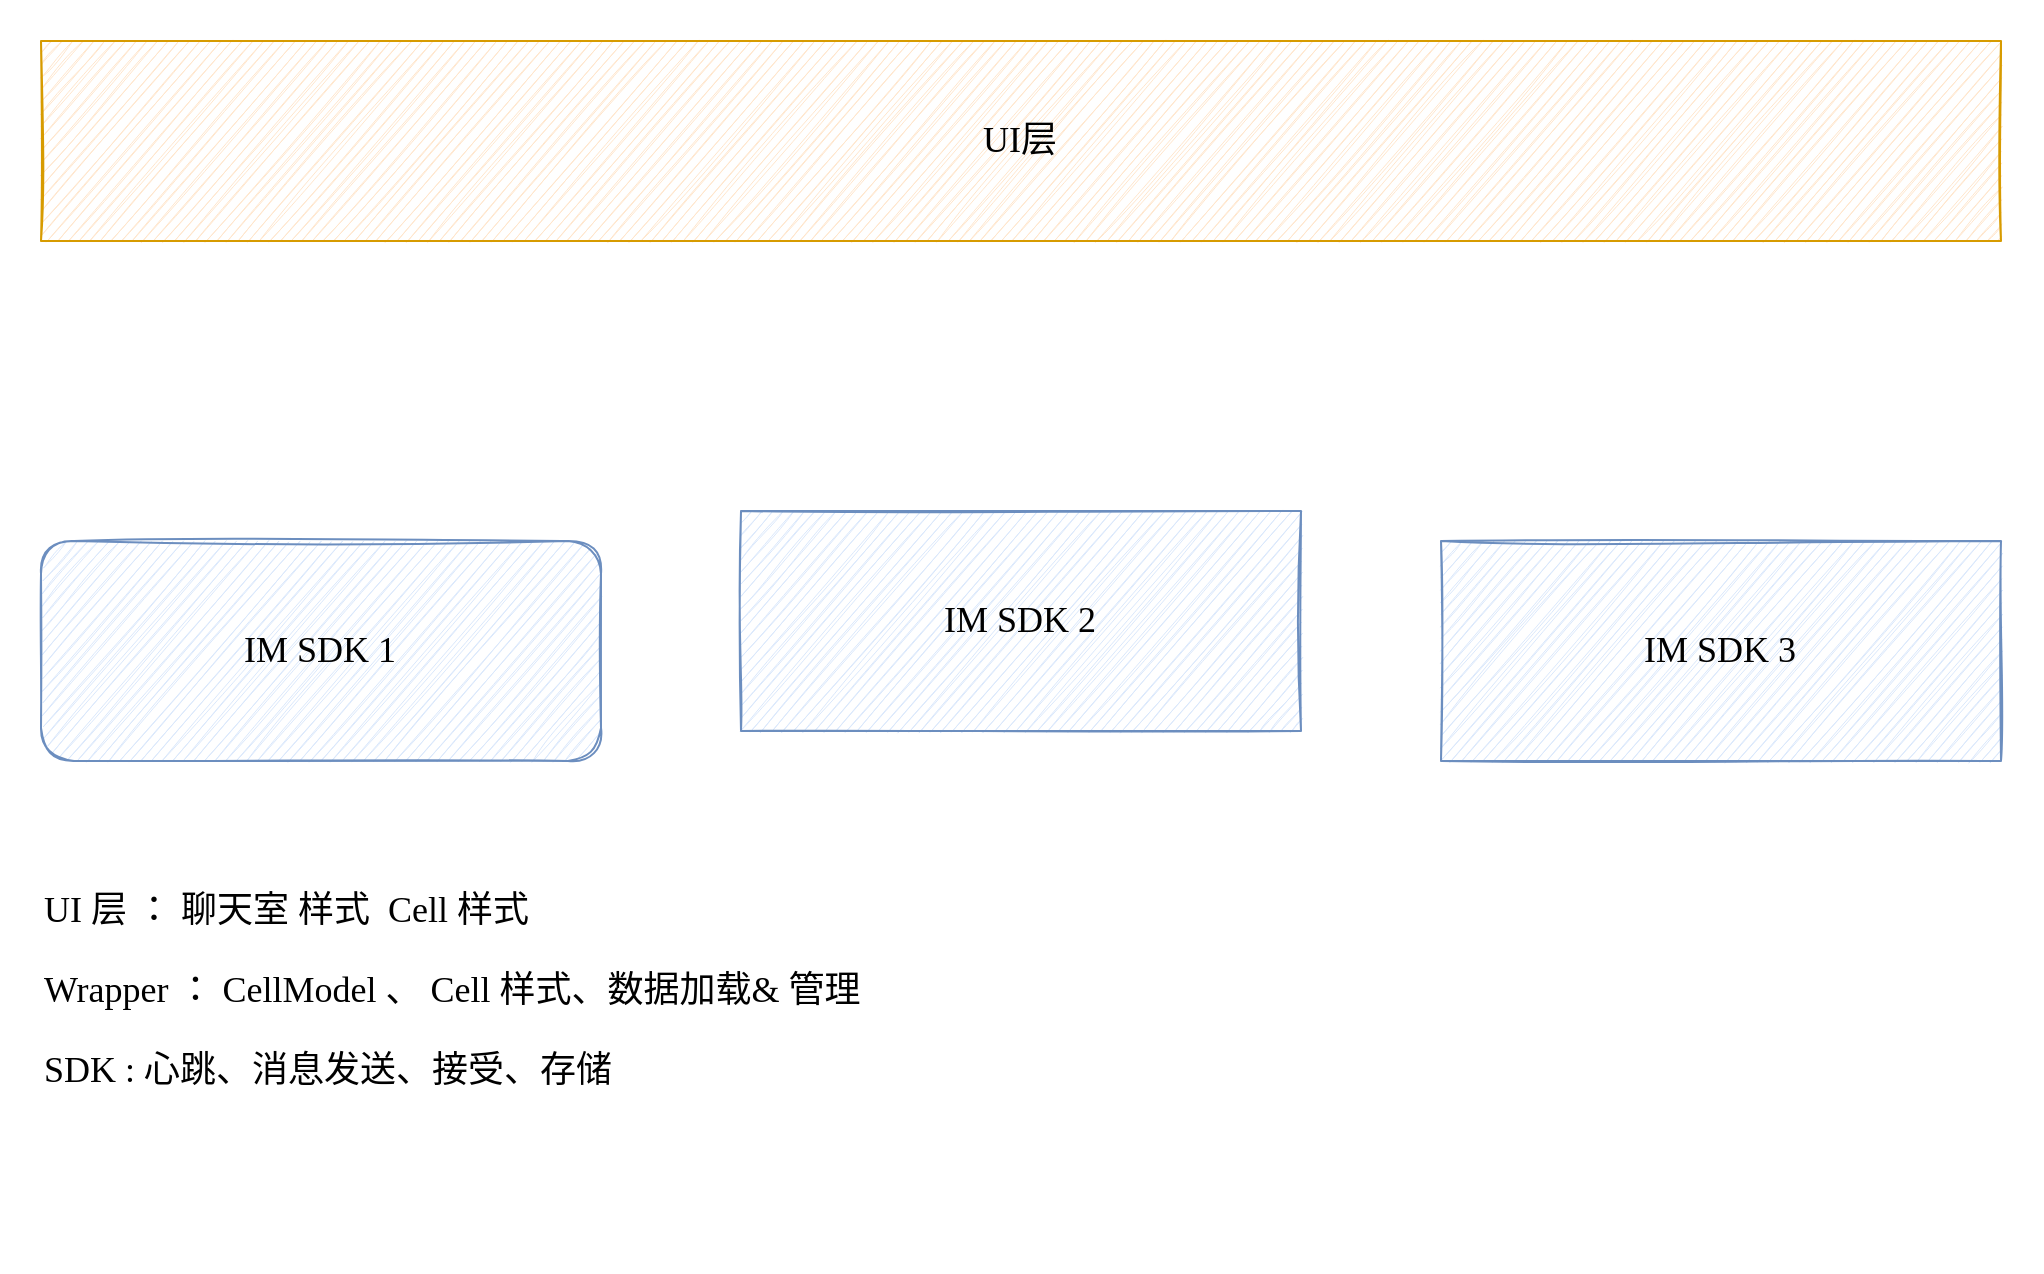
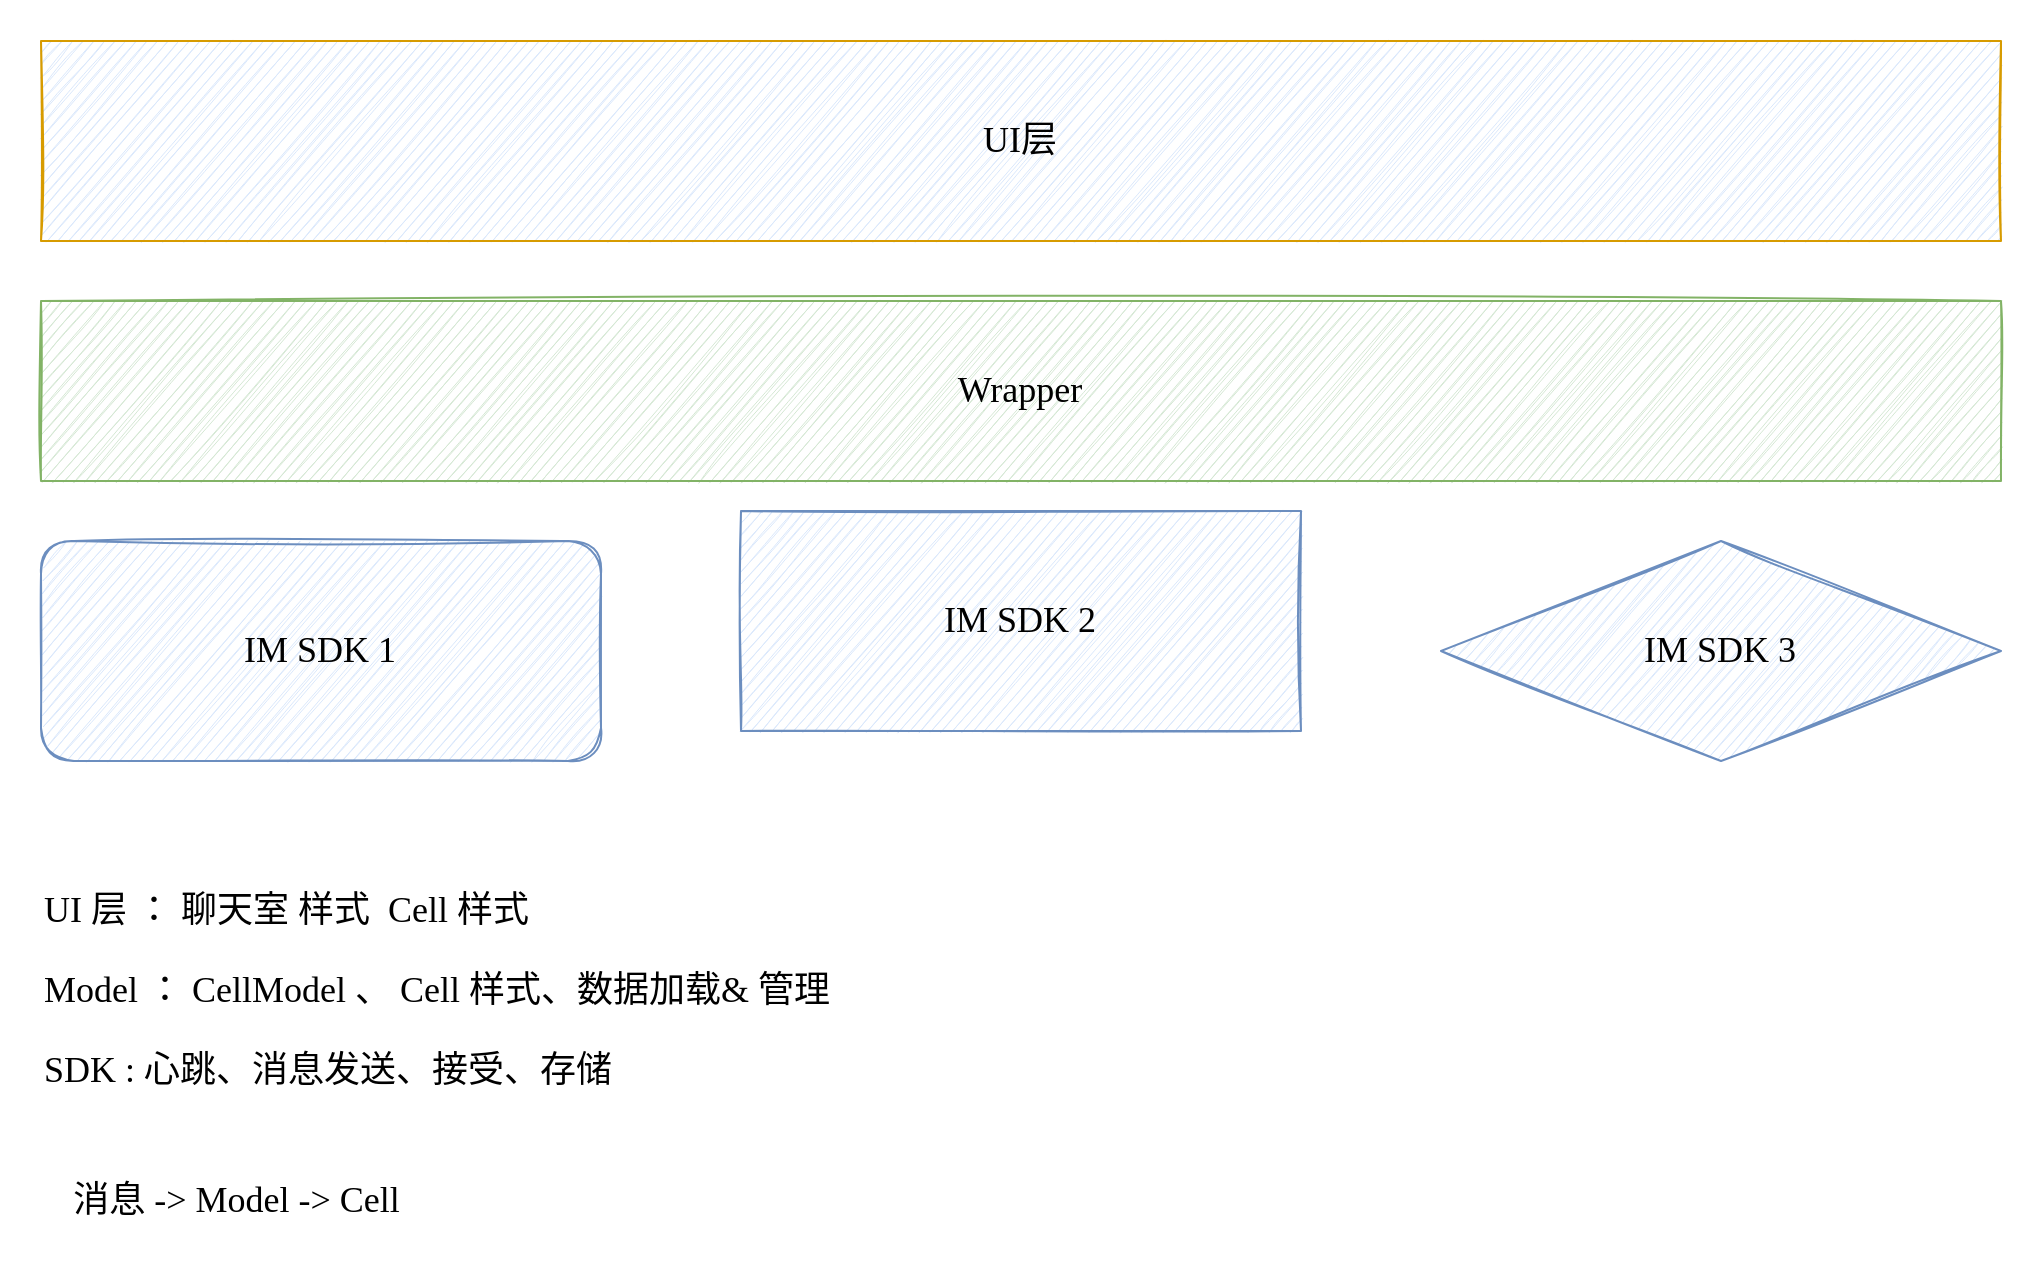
node "UI层": fillcolor #ffe6cc -> #dae8fc
node "Wrapper": added
node "IM SDK 3": shape rectangle -> diamond
node "Wrapper ： CellModel 、 Cell 样式、数据加载& 管理": label "Wrapper ： CellModel 、 Cell 样式、数据加载& 管理" -> "Model ： CellModel 、 Cell 样式、数据加载& 管理"
node "消息 -> Model -> Cell": added
